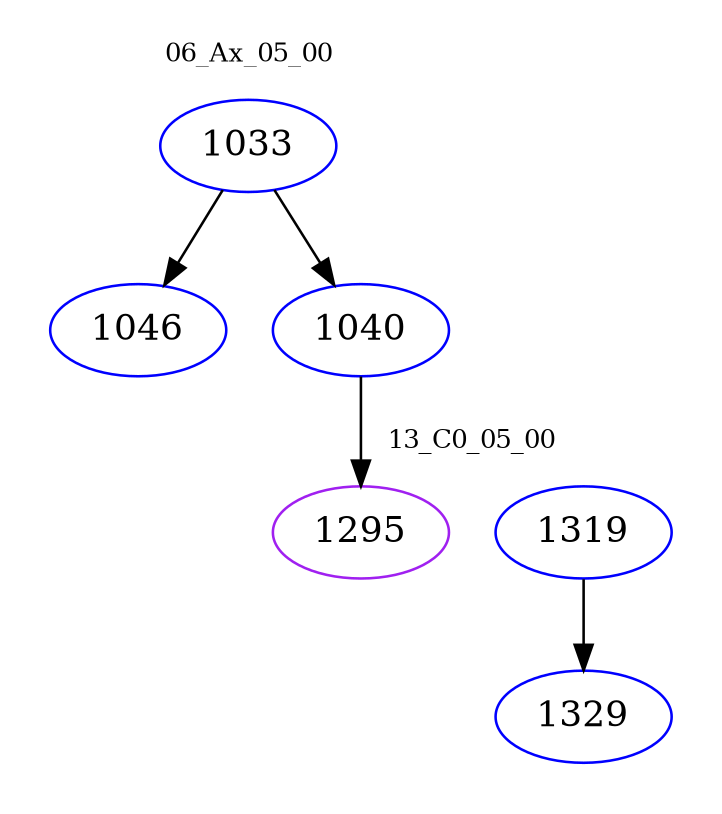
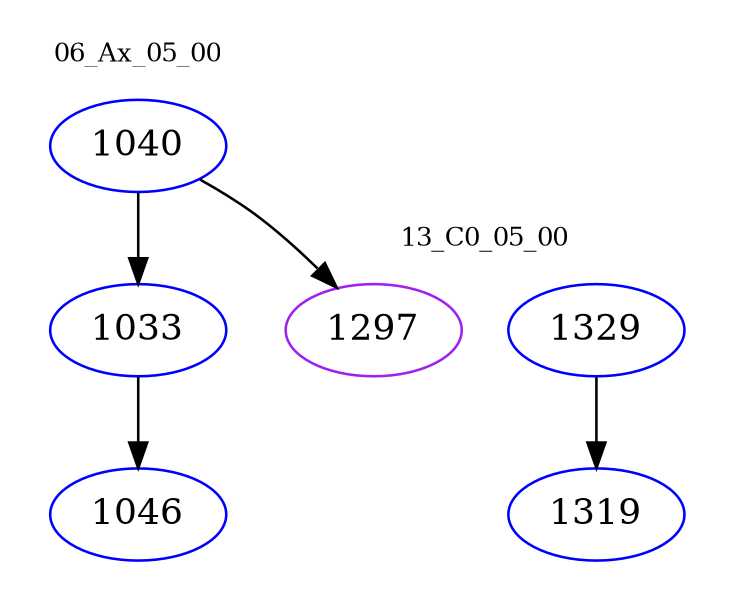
edge "1033" -> "1040": reversed
node "1295": label "1295" -> "1297"
edge "1319" -> "1329": reversed
